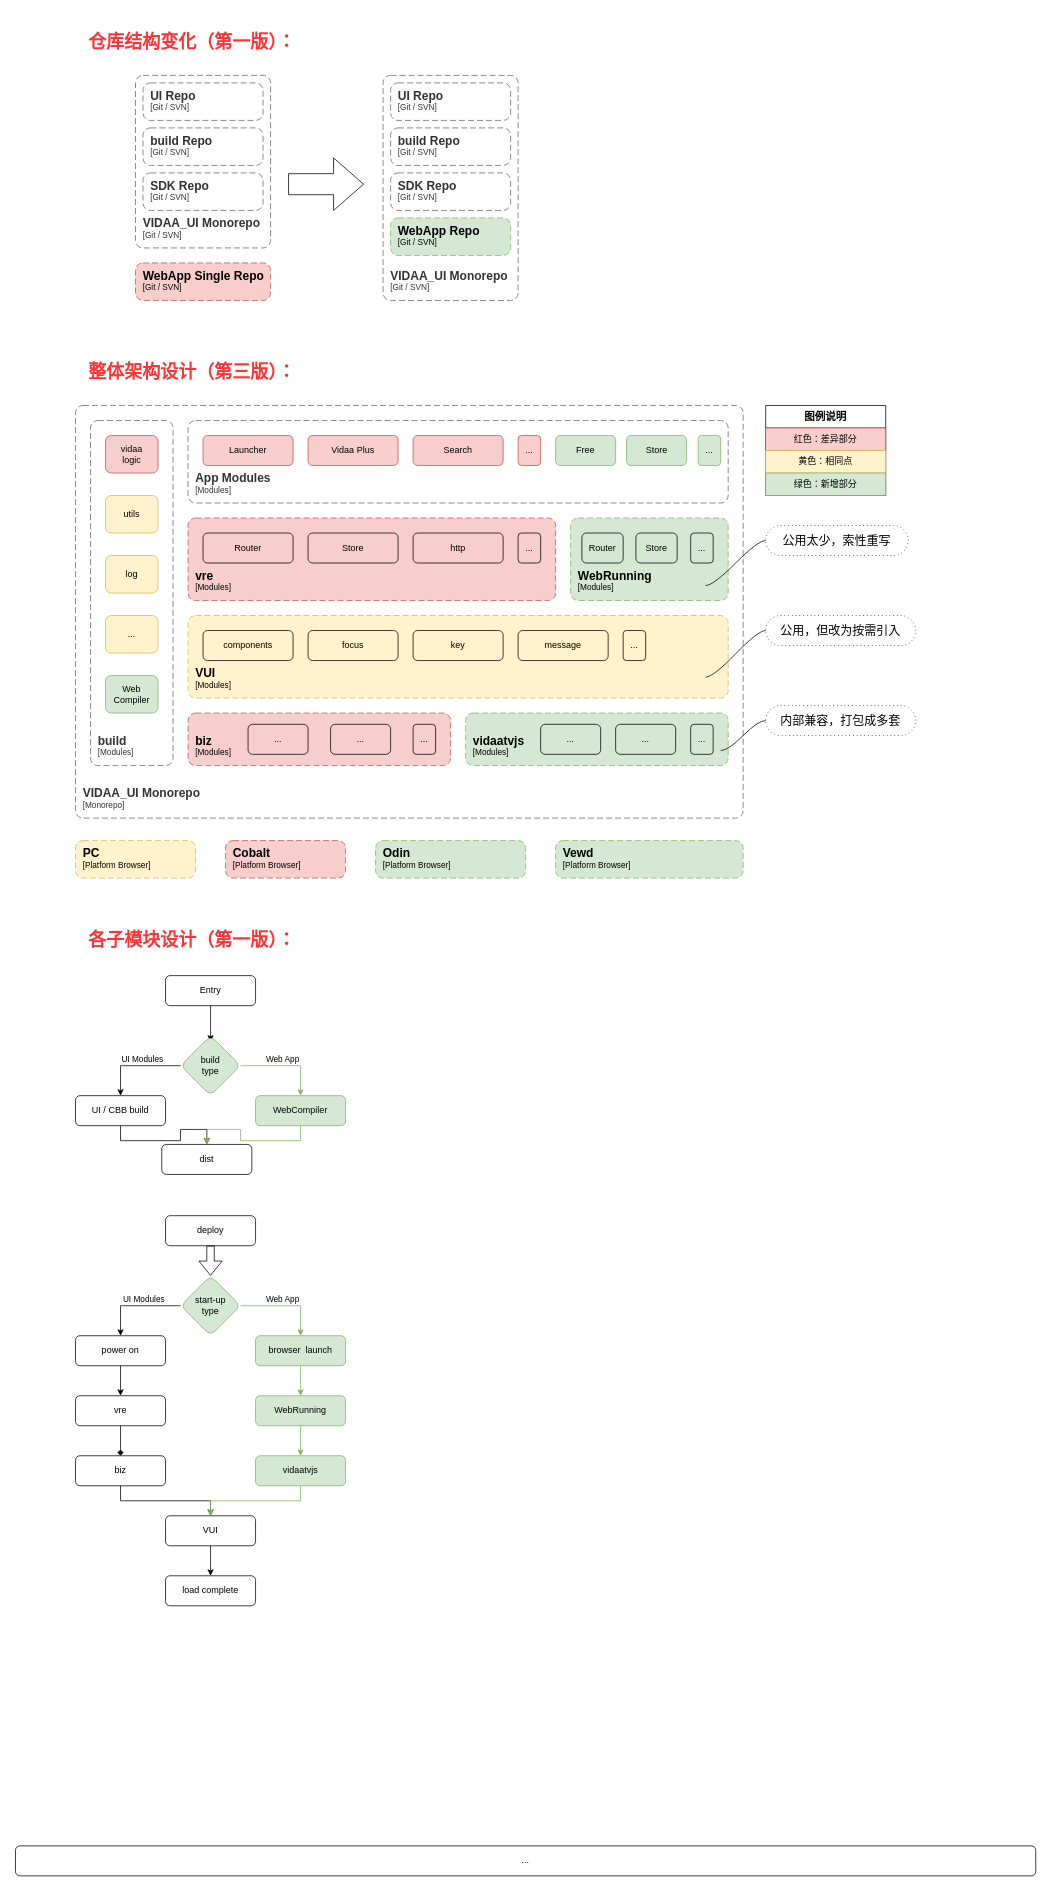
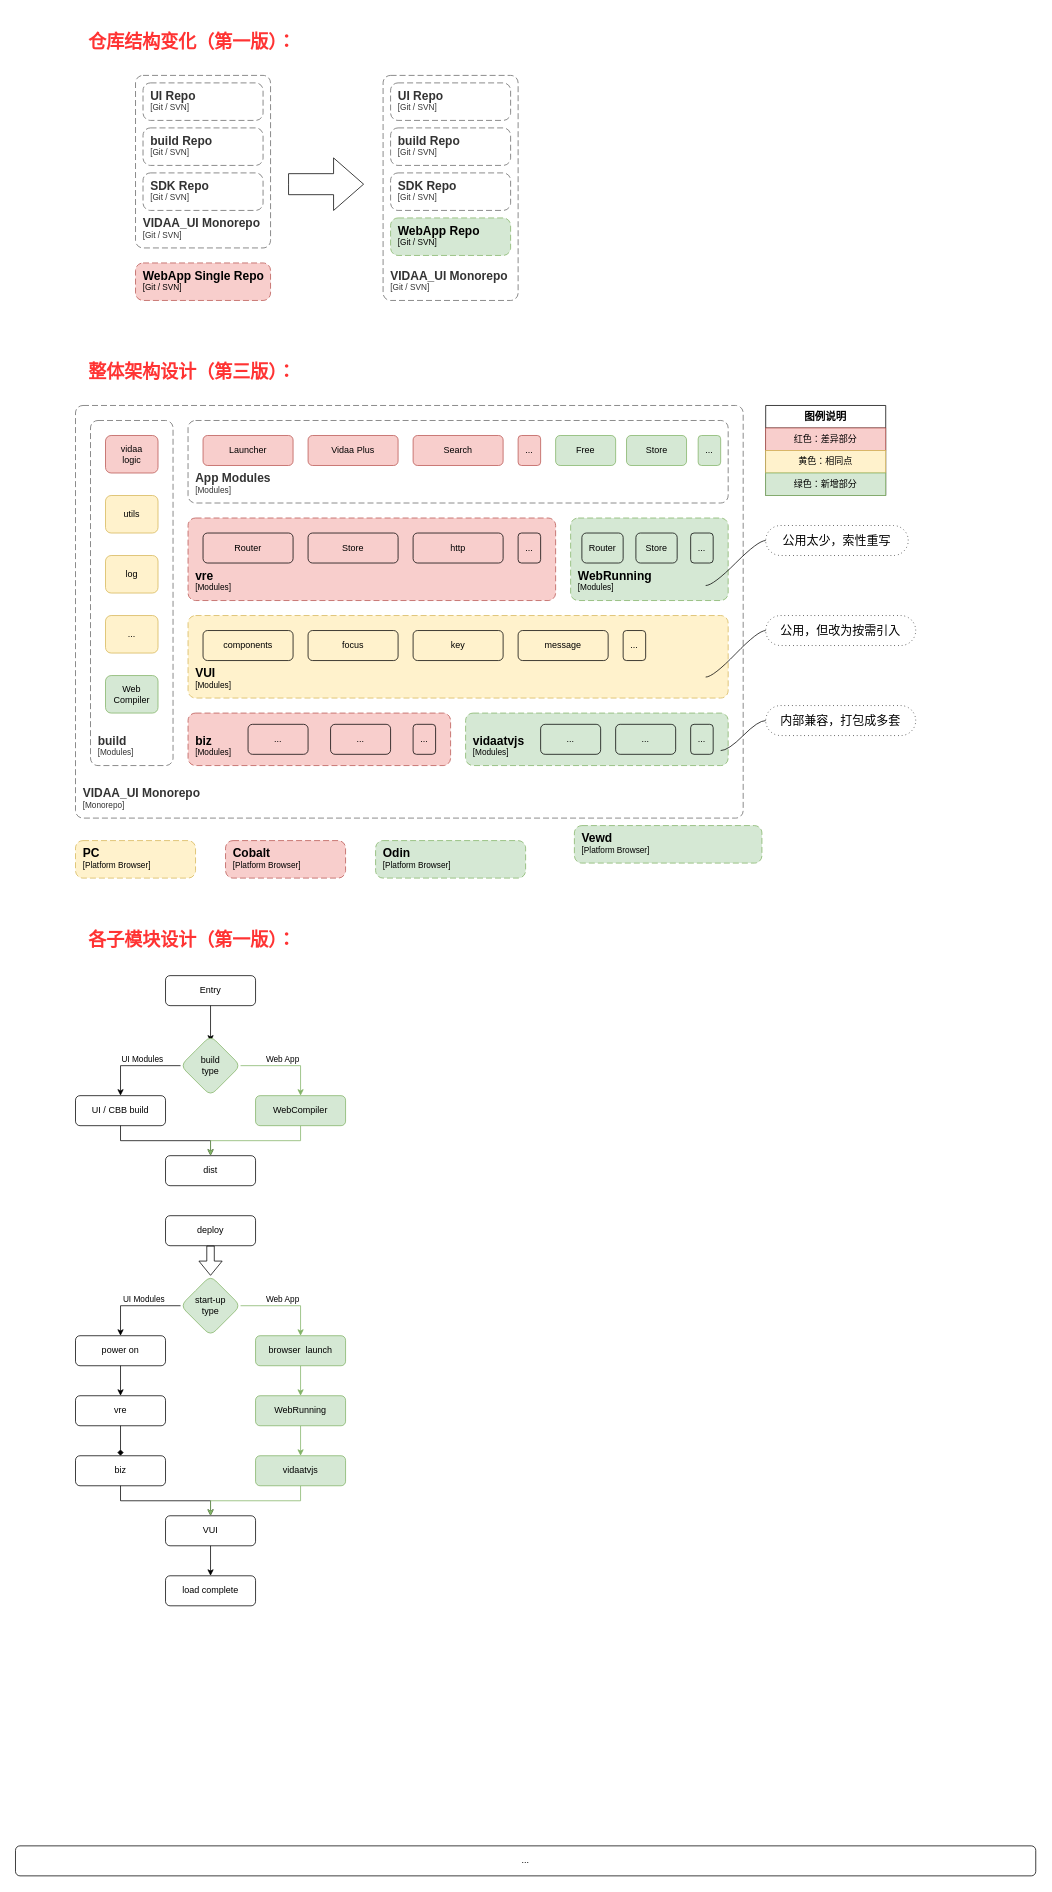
node "Vewd [Platform Browser]": moved (649, 859) -> (668, 844)
node "dist": moved (207, 1159) -> (210, 1170)
